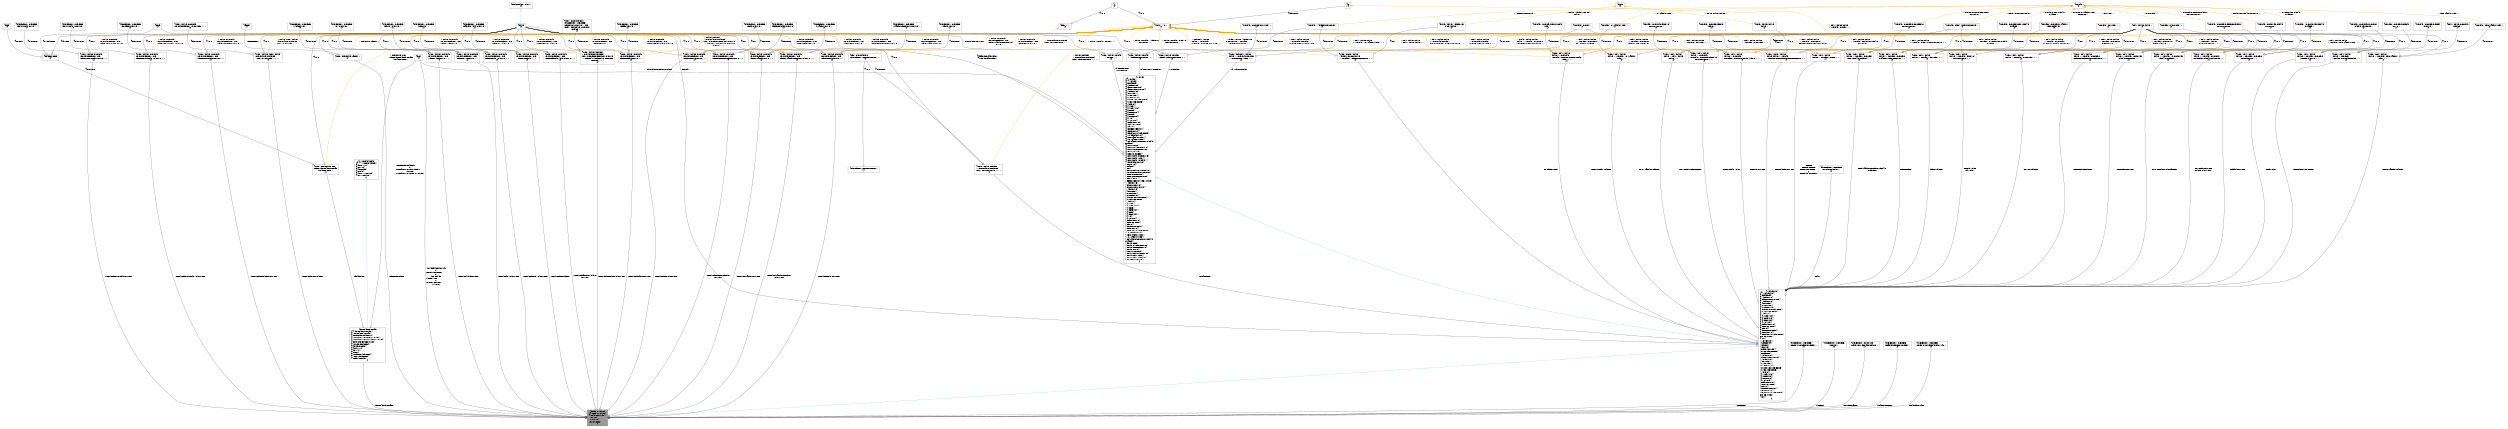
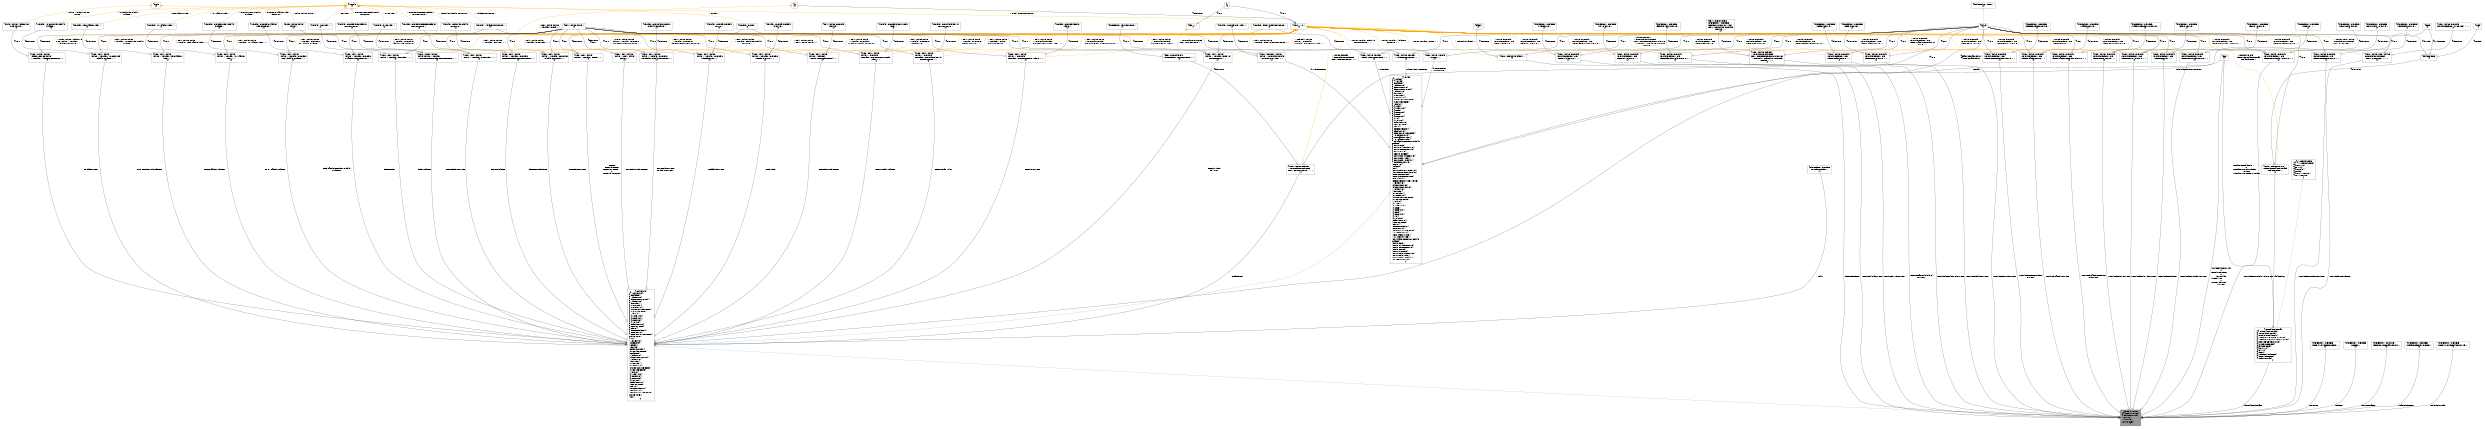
edge "{Handle< Quote > ||}" -> "{Handle ||}": added, label "< Quote >"
edge "{Graph ||}" -> "{map< std::string, Graph > ||}": label " #baseCpis_" -> " +elements"
edge "{string ||}" -> "{map< string, Handle < Quote > > ||}": label " #correlationCurves_" -> " +keys"
edge "{set< QuantLib::ext ::shared_ptr< TermStructure > > ||}" -> "{shared_ptr< TermStructure > ||}": reversed
